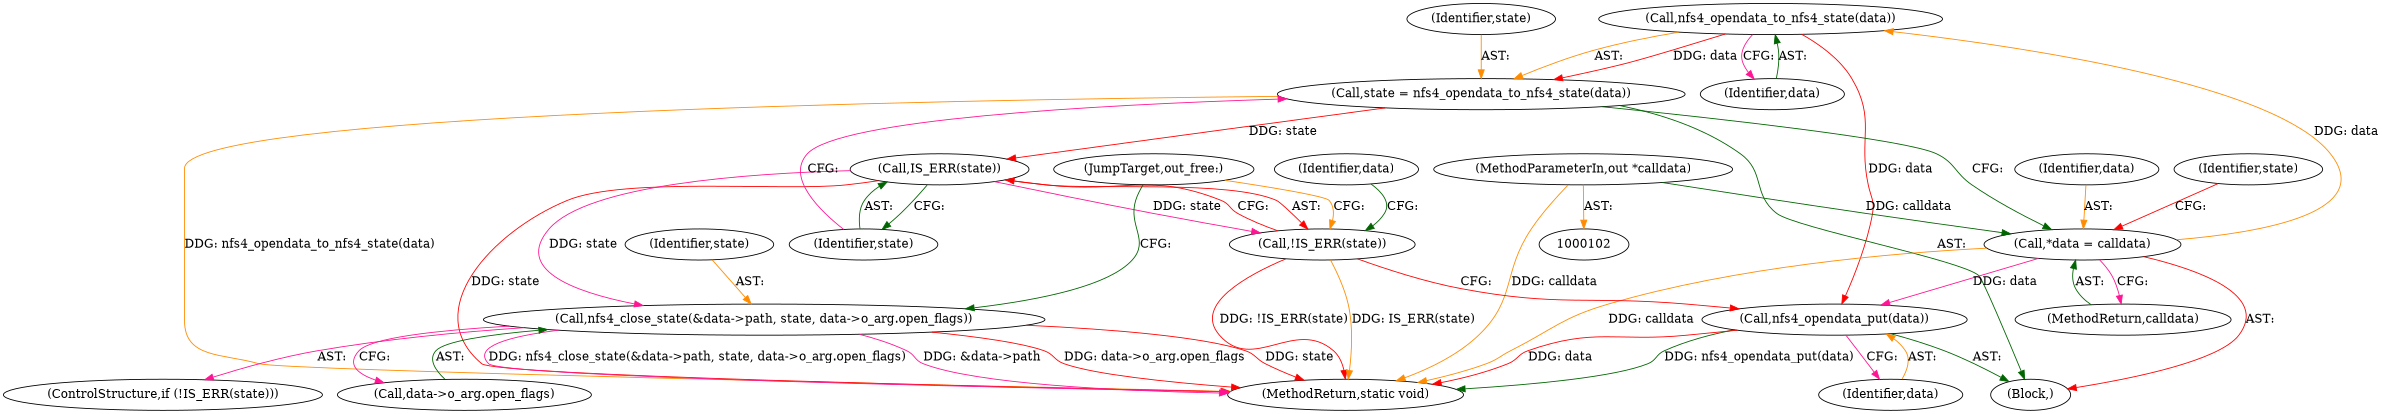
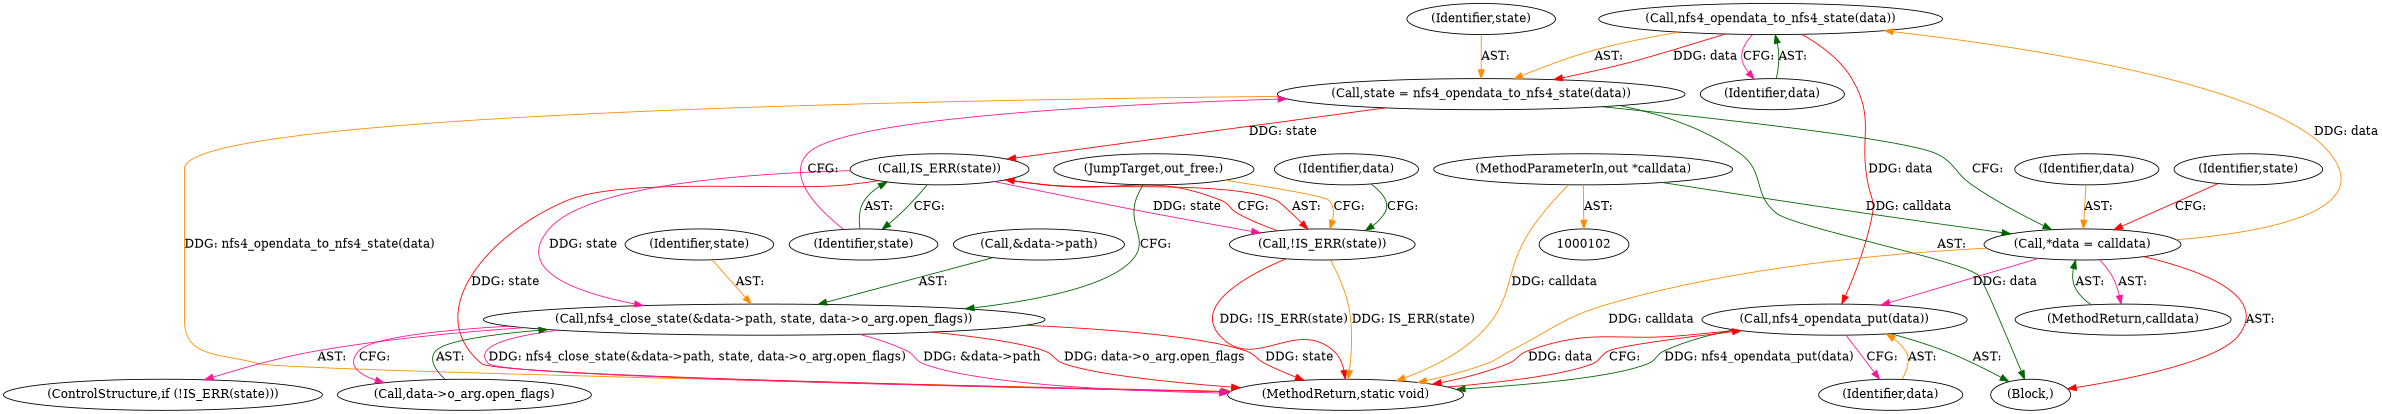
node "(Call,&data->path)": added
edge "(Call,*data = calldata)" -> "(MethodReturn,calldata)": label "CFG: " -> "AST: "
edge "(Call,!IS_ERR(state))" -> "(Call,nfs4_opendata_put(data))": now "(MethodReturn,static void)" -> "(Call,nfs4_opendata_put(data))"
